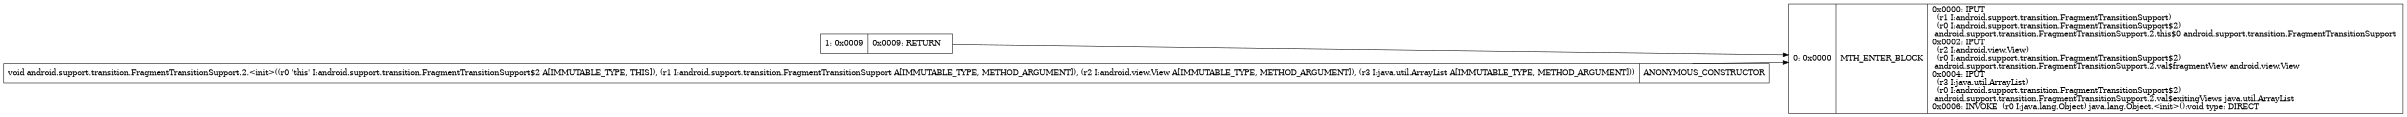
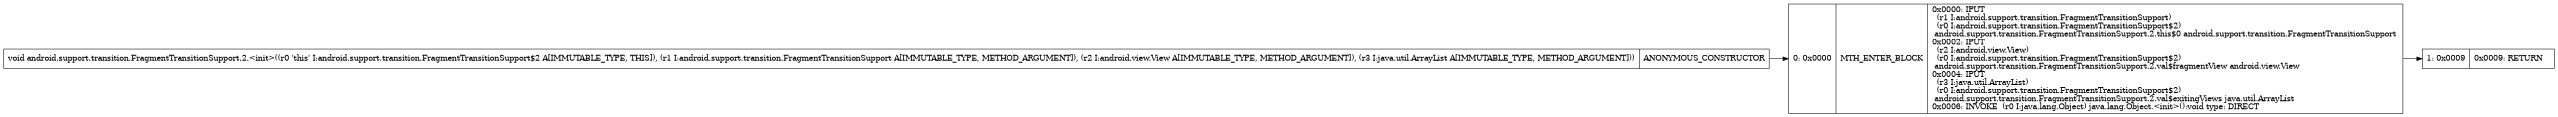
edge "1: 0x0009" -> "0: 0x0000": reversed
